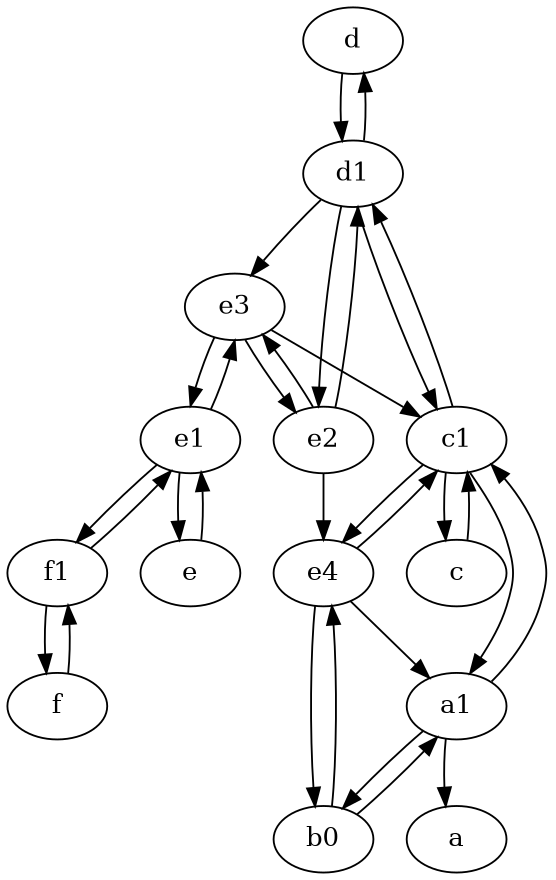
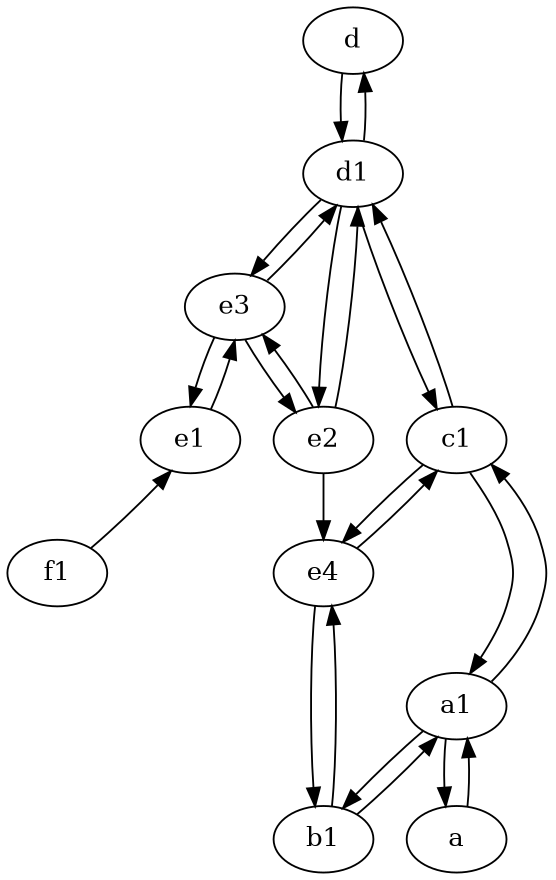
edge "e3" -> "c1": now "e3" -> "d1"
edge "e1" -> "f1": removed
node "e": removed
node "c": removed
edge "e4" -> "a1": now "a" -> "a1"
node "f": removed
node "b0": label "b0" -> "b1"
